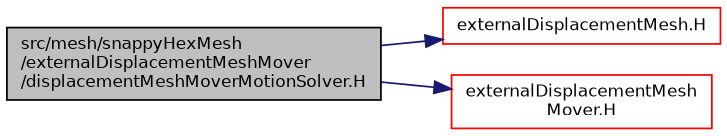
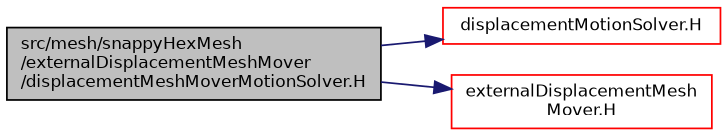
node "externalDisplacementMesh.H": label "externalDisplacementMesh.H" -> "displacementMotionSolver.H"
